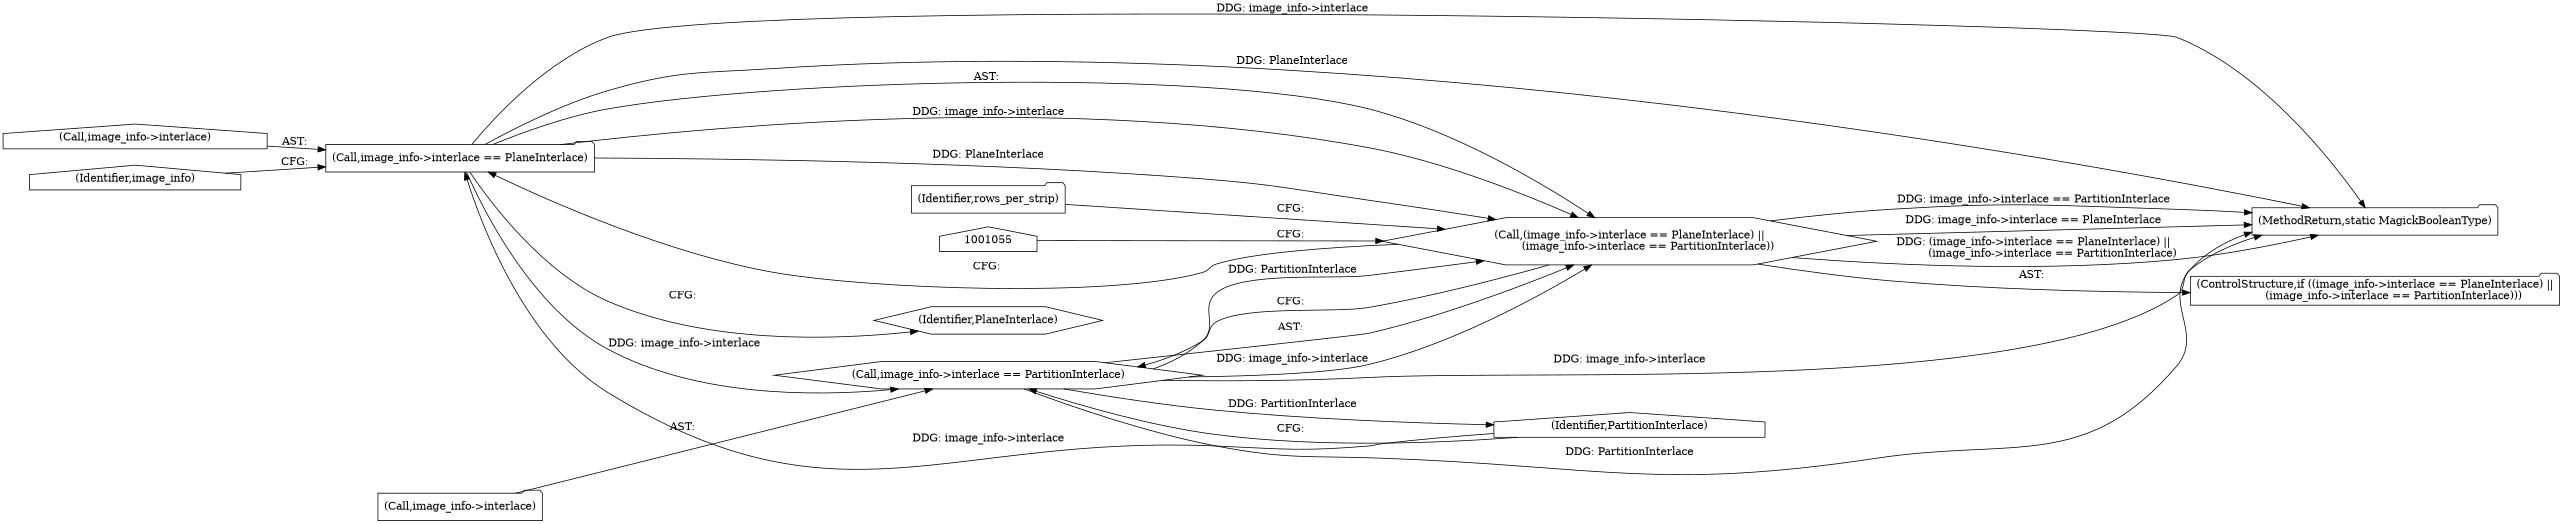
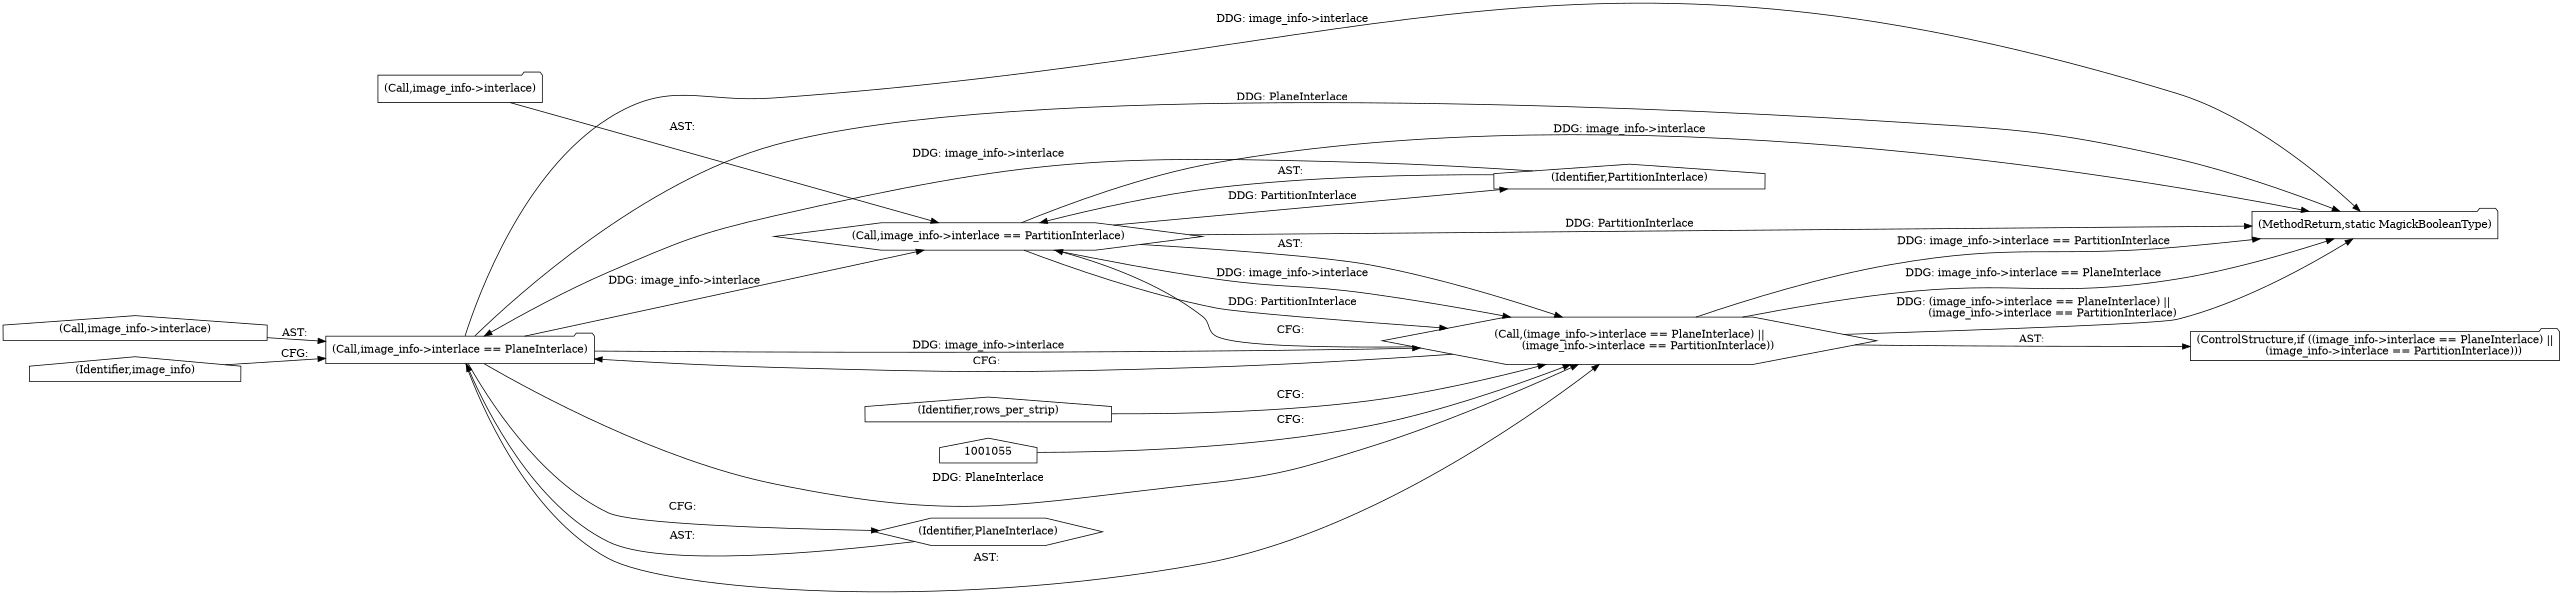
node "(Identifier,rows_per_strip)": shape folder -> house
edge "(Identifier,PartitionInterlace)" -> "(Call,image_info->interlace == PartitionInterlace)": label "CFG: " -> "AST: "
edge "(Identifier,PlaneInterlace)" -> "(Call,image_info->interlace == PlaneInterlace)": added, label "AST:"
